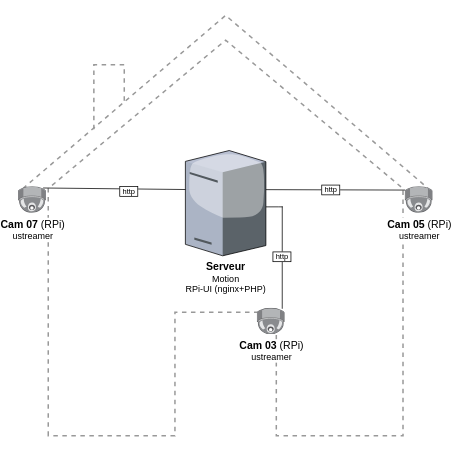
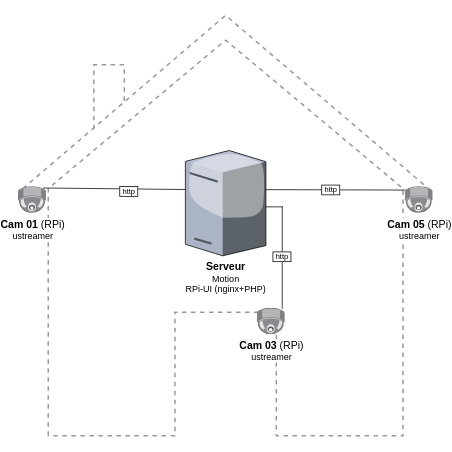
node "Cam 07 (RPi) ustreamer": label "Cam 07 (RPi) ustreamer" -> "Cam 01 (RPi) ustreamer"
